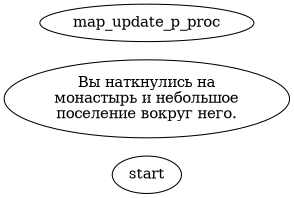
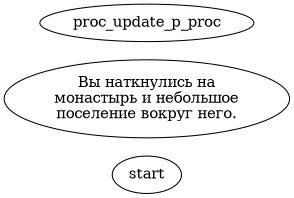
node "map_update_p_proc": label "map_update_p_proc" -> "proc_update_p_proc"
